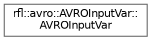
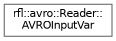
node "rfl::avro::AVROInputVar:: AVROInputVar": label "rfl::avro::AVROInputVar:: AVROInputVar" -> "rfl::avro::Reader:: AVROInputVar"
